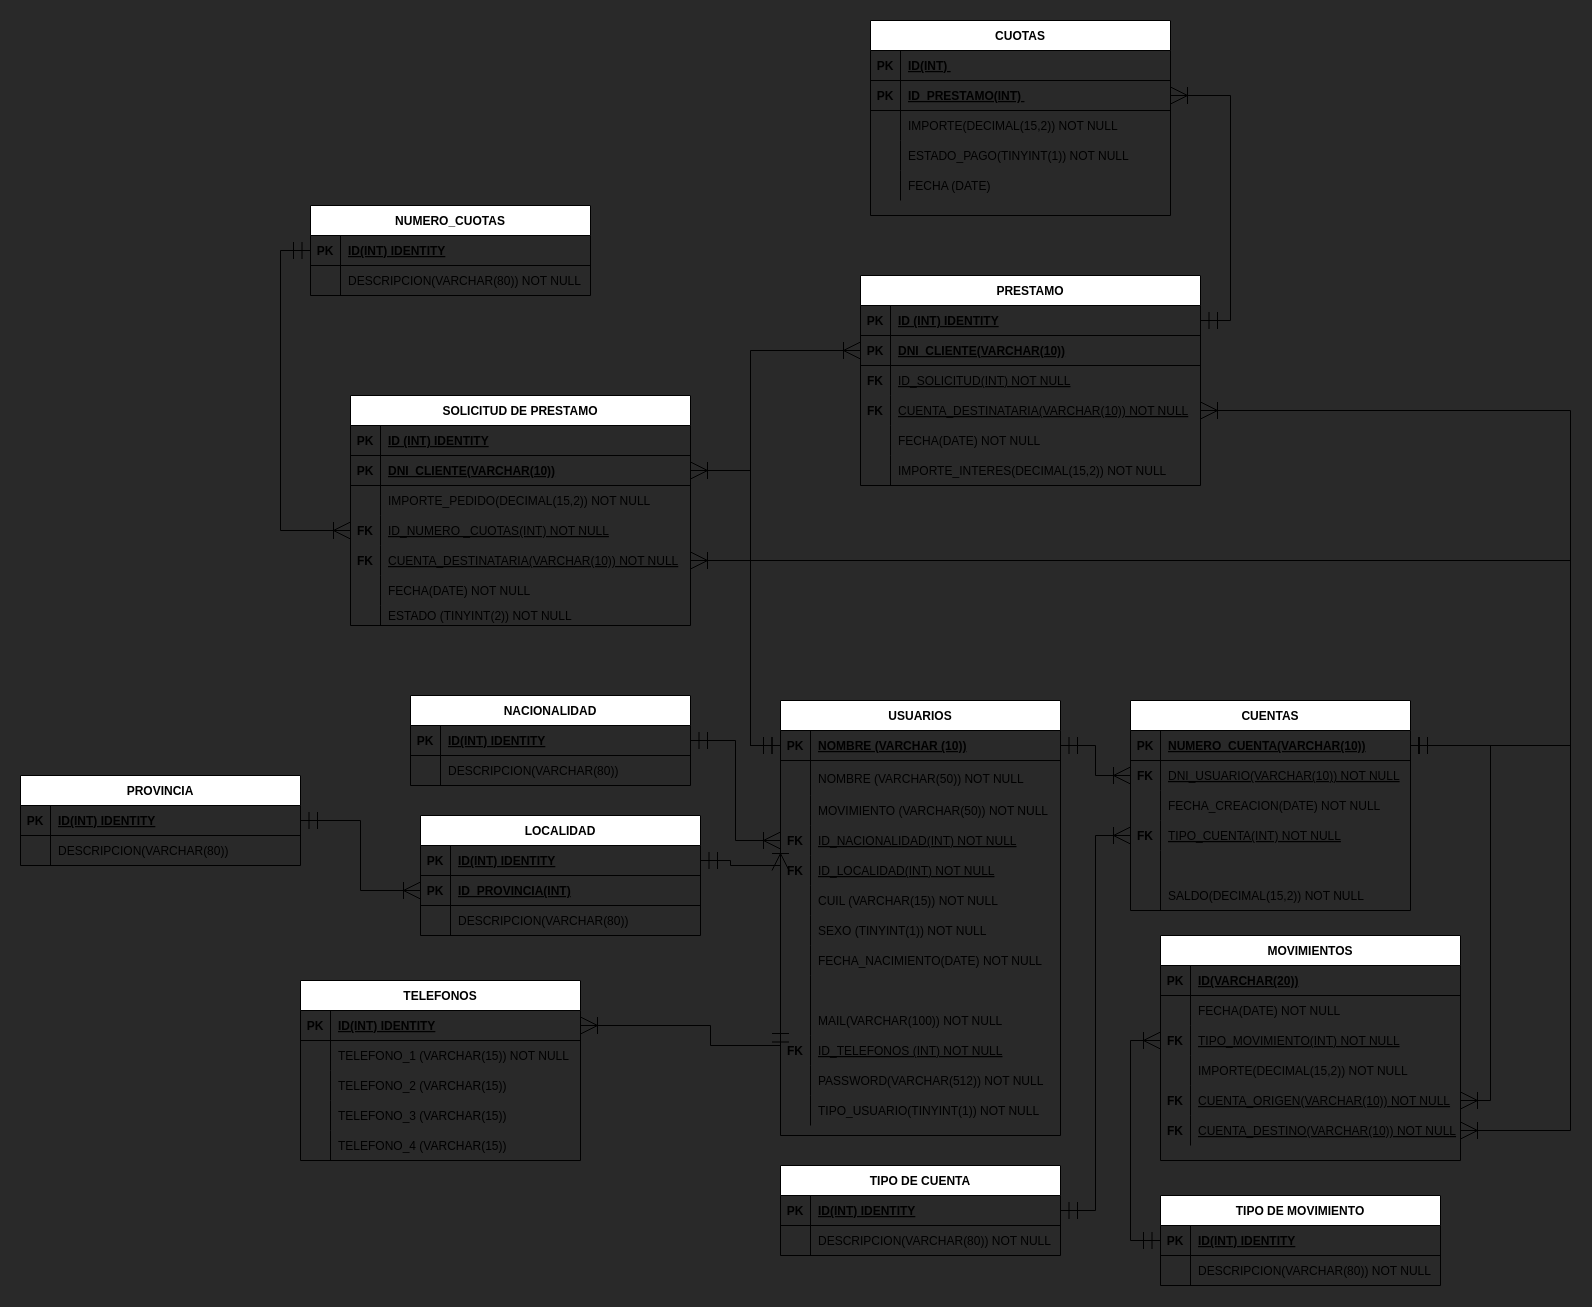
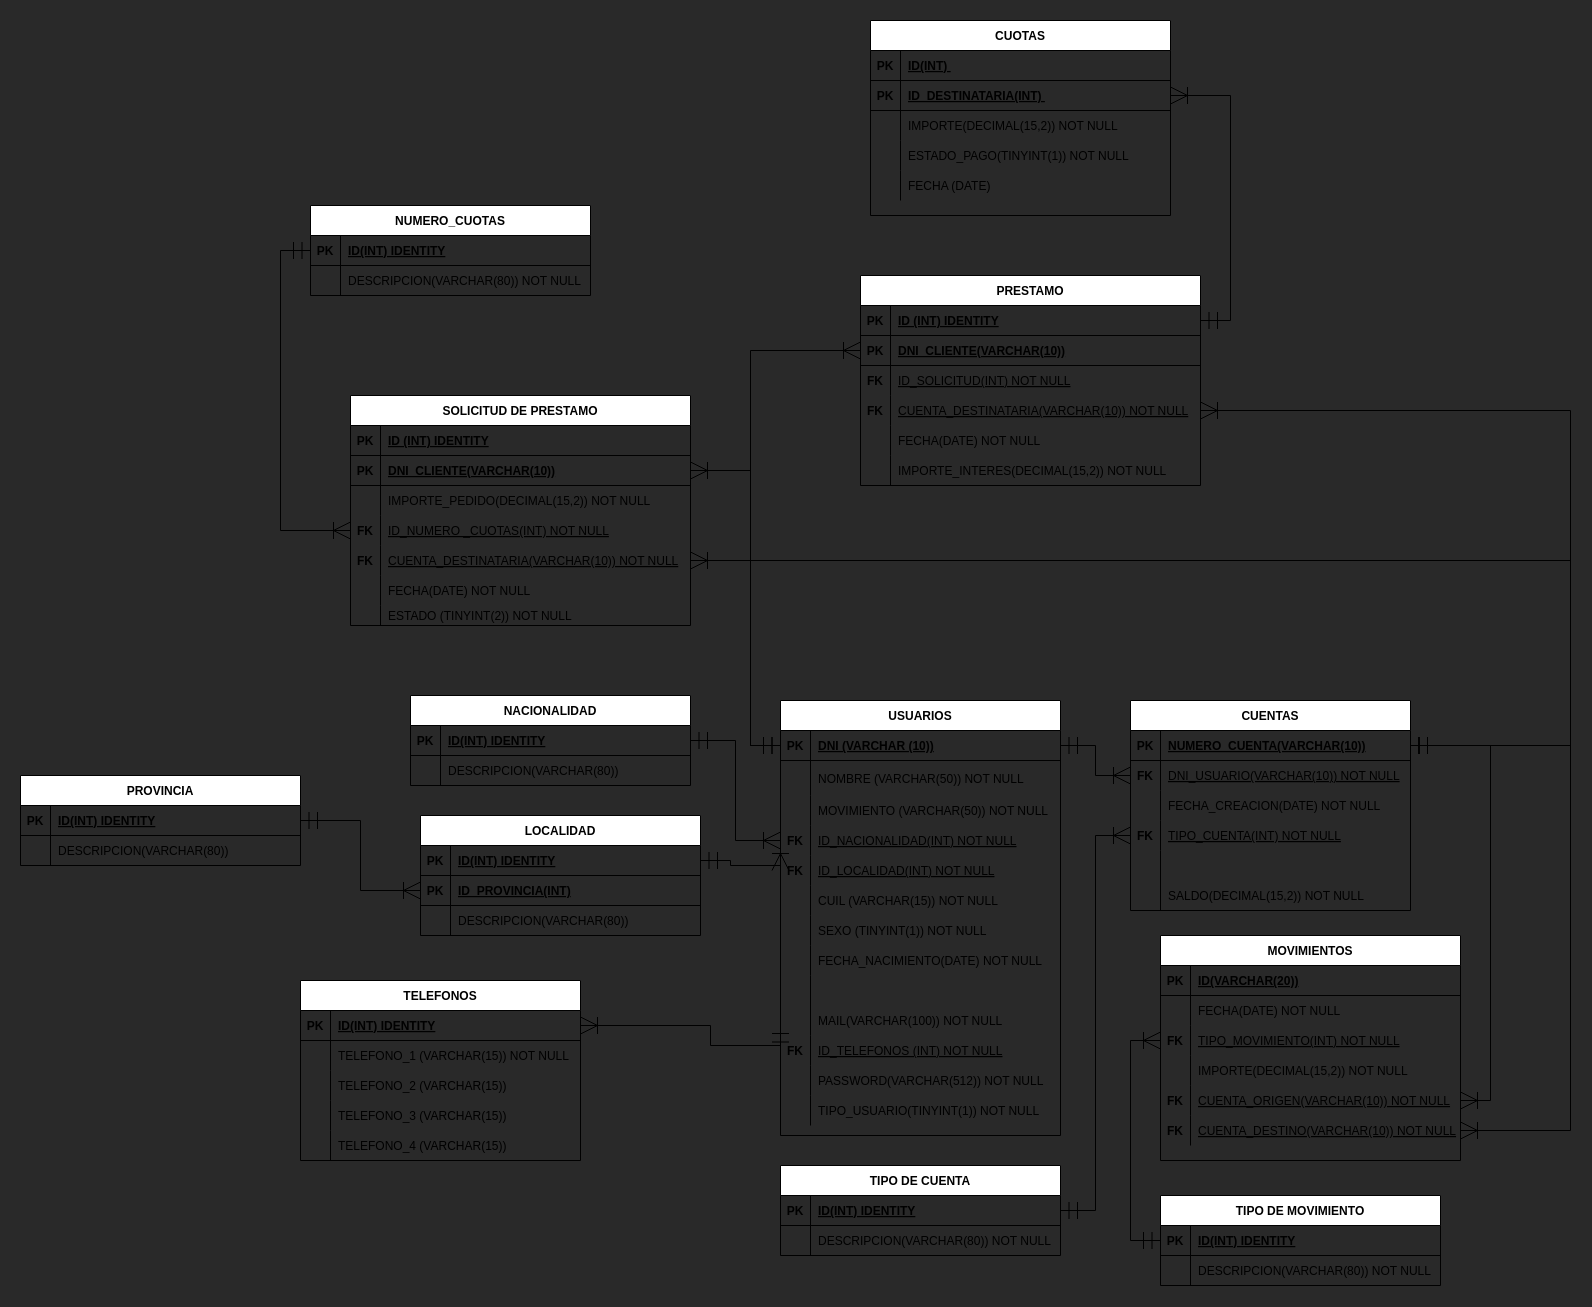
node "ID_PRESTAMO(INT)": label "ID_PRESTAMO(INT)" -> "ID_DESTINATARIA(INT)"
node "NOMBRE (VARCHAR (10))": label "NOMBRE (VARCHAR (10))" -> "DNI (VARCHAR (10))"
